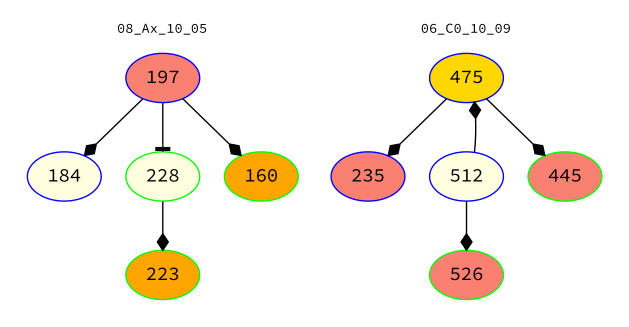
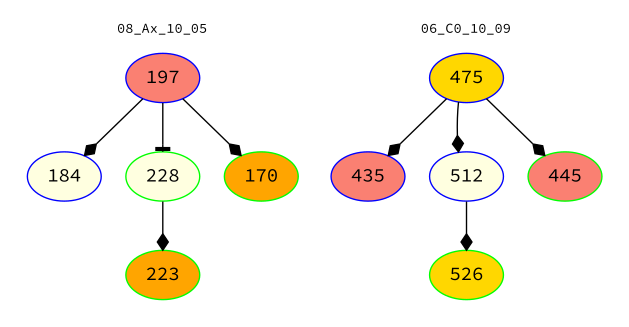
edge "512" -> "475": reversed
node "160": label "160" -> "170"
node "235": label "235" -> "435"
node "526": fillcolor salmon -> gold
